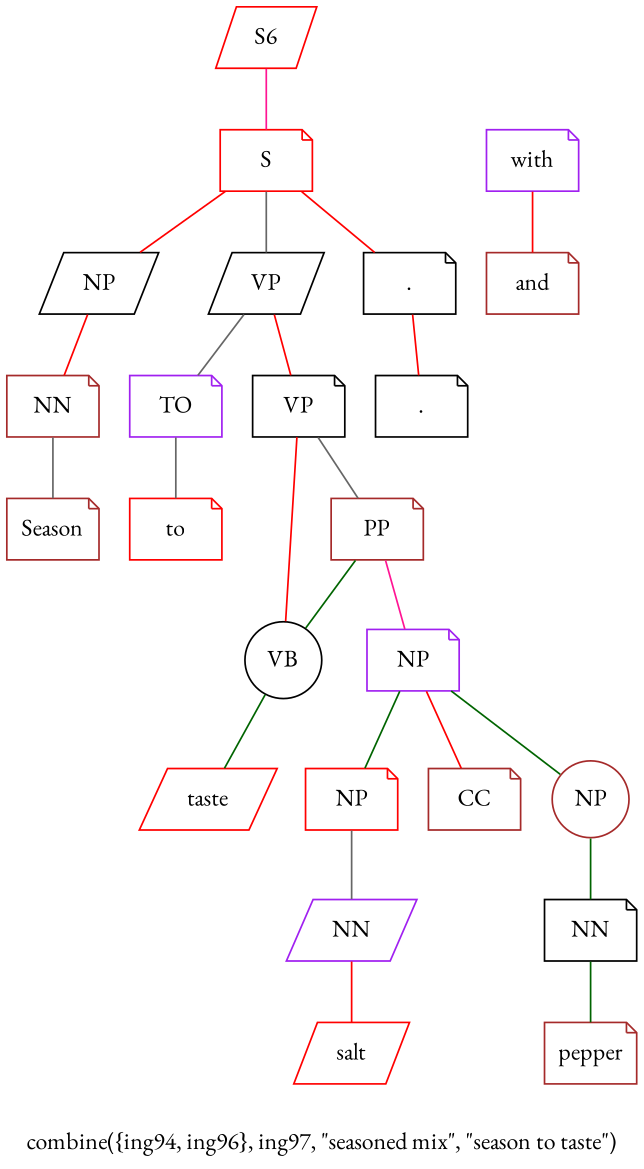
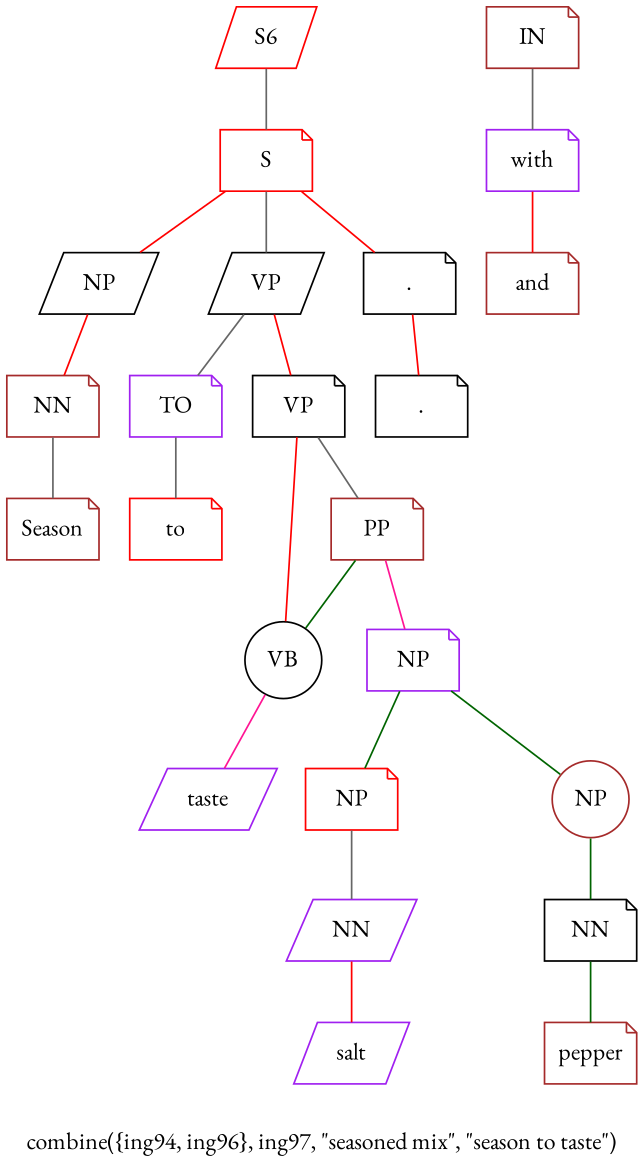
node "IN": added
edge "S6" -- "S": color deeppink -> gray40
edge "VB" -- "taste": color darkgreen -> deeppink
node "taste": color red -> purple
node "CC": removed
node "salt": color red -> purple
